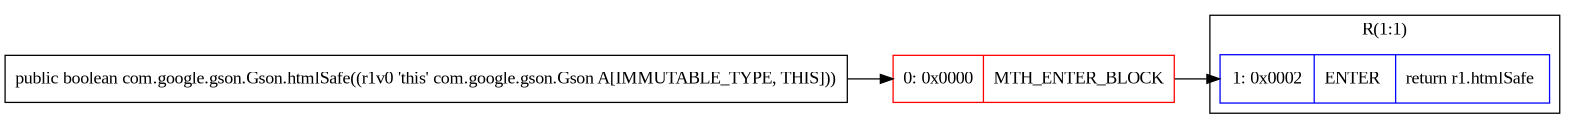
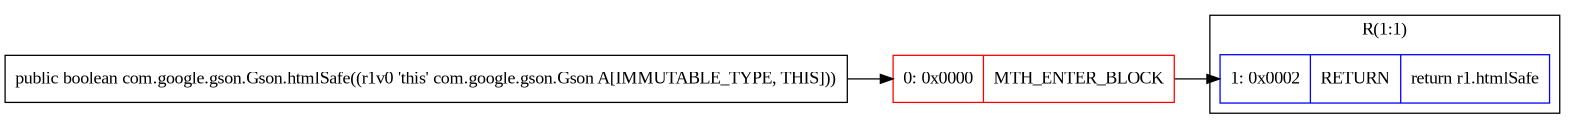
node "1: 0x0002": text "ENTER" -> "RETURN"
